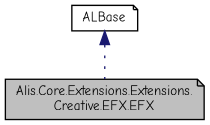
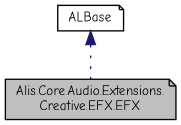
node "Alis.Core.Extensions.Extensions. Creative.EFX.EFX": label "Alis.Core.Extensions.Extensions. Creative.EFX.EFX" -> "Alis.Core.Audio.Extensions. Creative.EFX.EFX"
